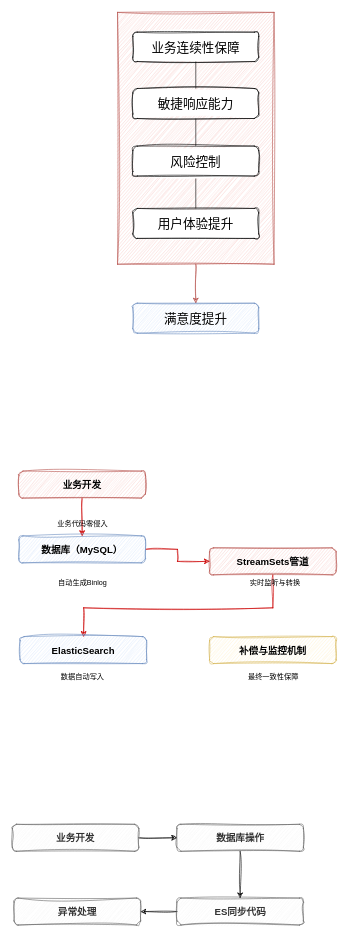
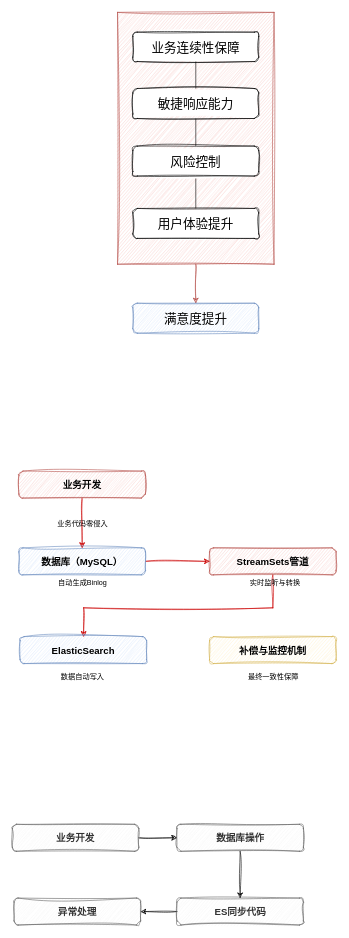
node "数据库（MySQL）": moved (82, 550) -> (82, 562)
